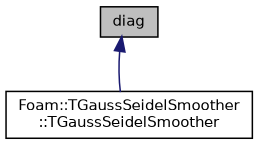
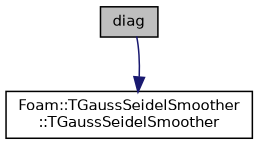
edge "Foam::TGaussSeidelSmoother ::TGaussSeidelSmoother" -> "diag": reversed
